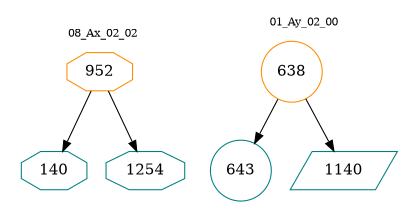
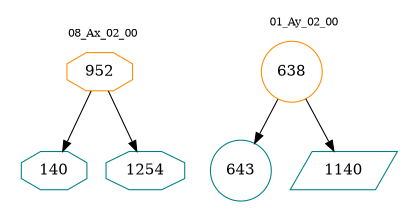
cluster "08_Ax_02_02": label "08_Ax_02_02" -> "08_Ax_02_00"
